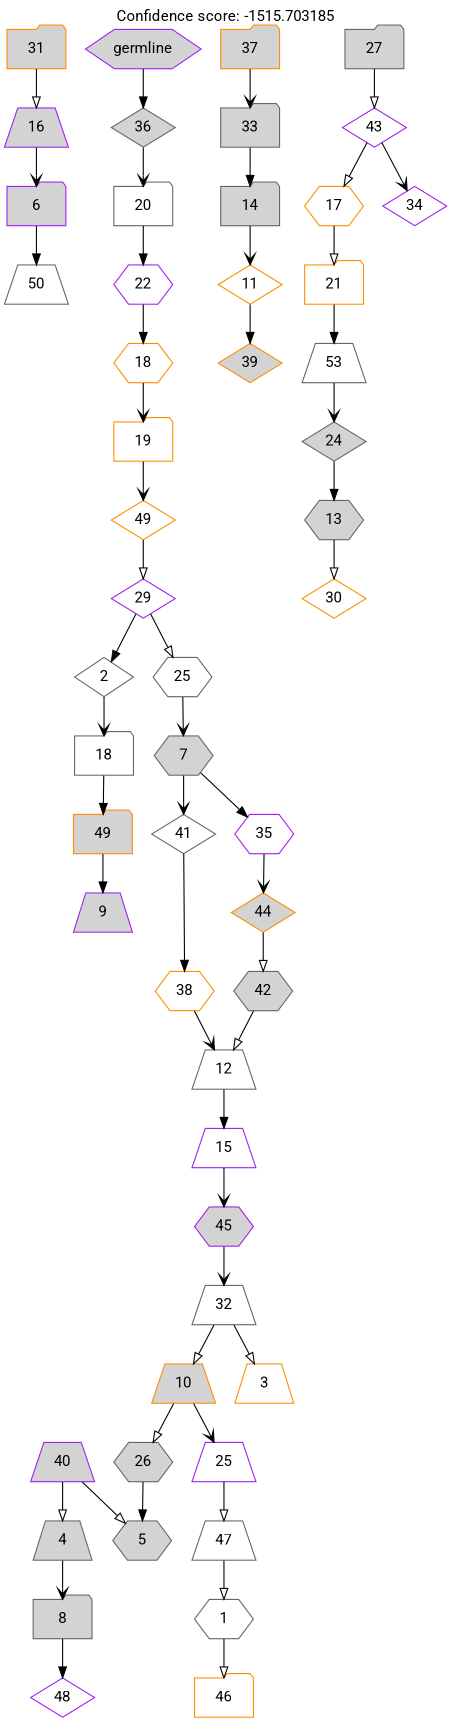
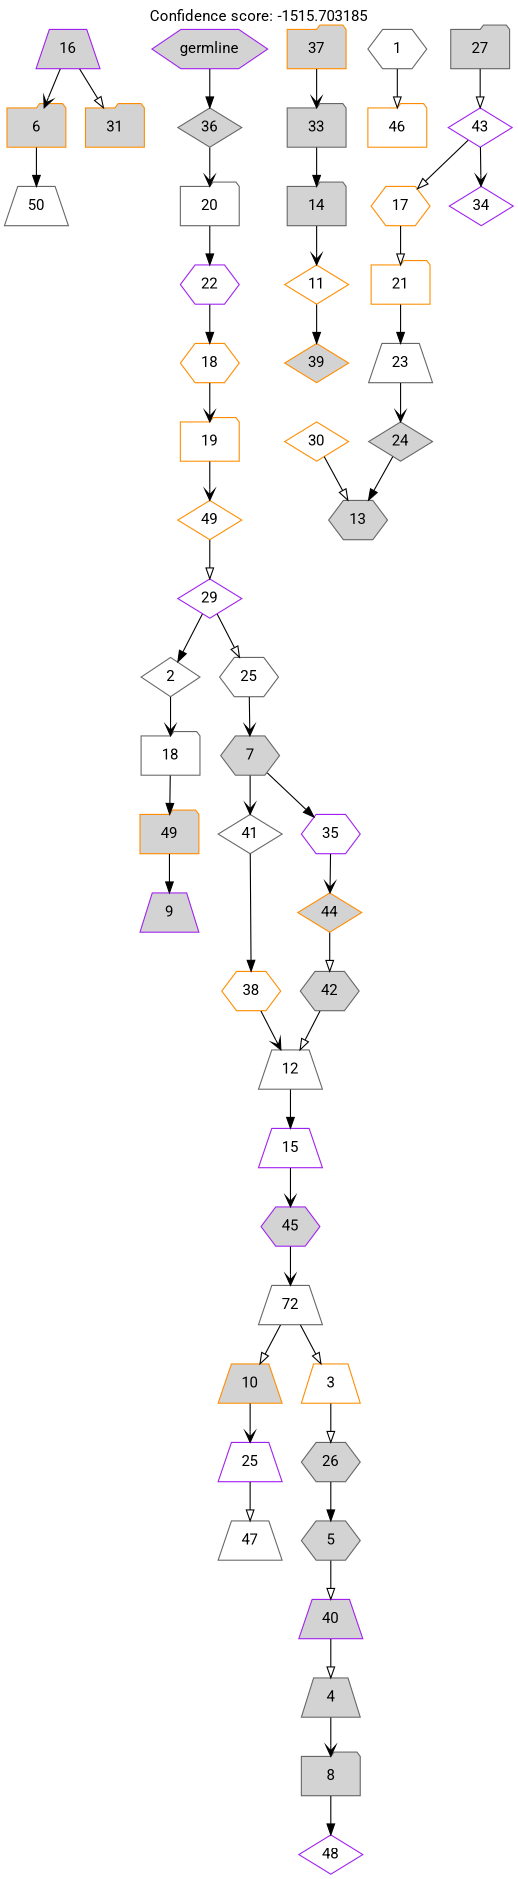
edge "31" -> "16": reversed
node "6": color purple -> darkorange
node "53": label "53" -> "23"
edge "13" -> "30": reversed
node "32": label "32" -> "72"
edge "10" -> "26": now "3" -> "26"
edge "40" -> "5": reversed
edge "47" -> "1": removed
